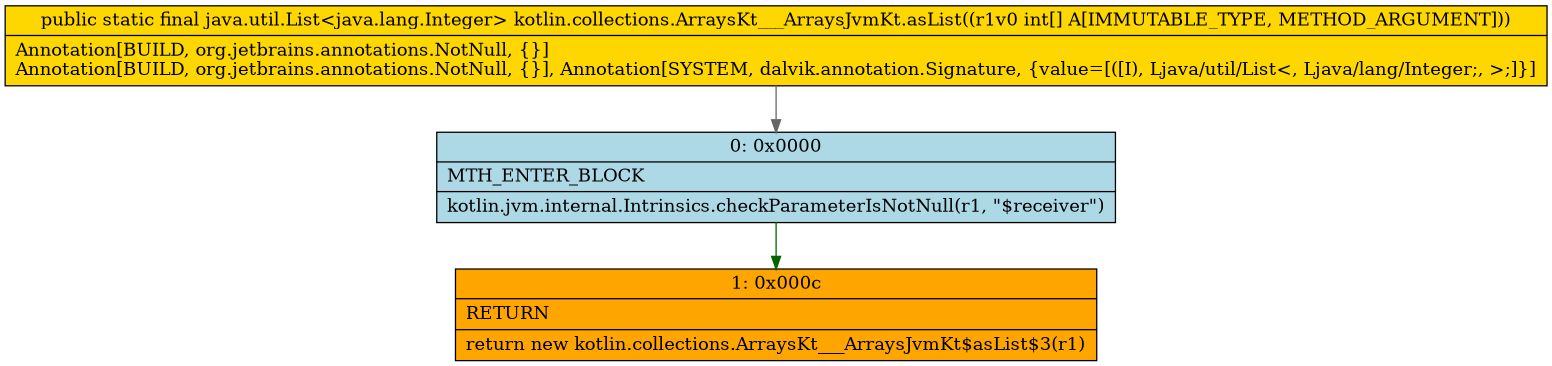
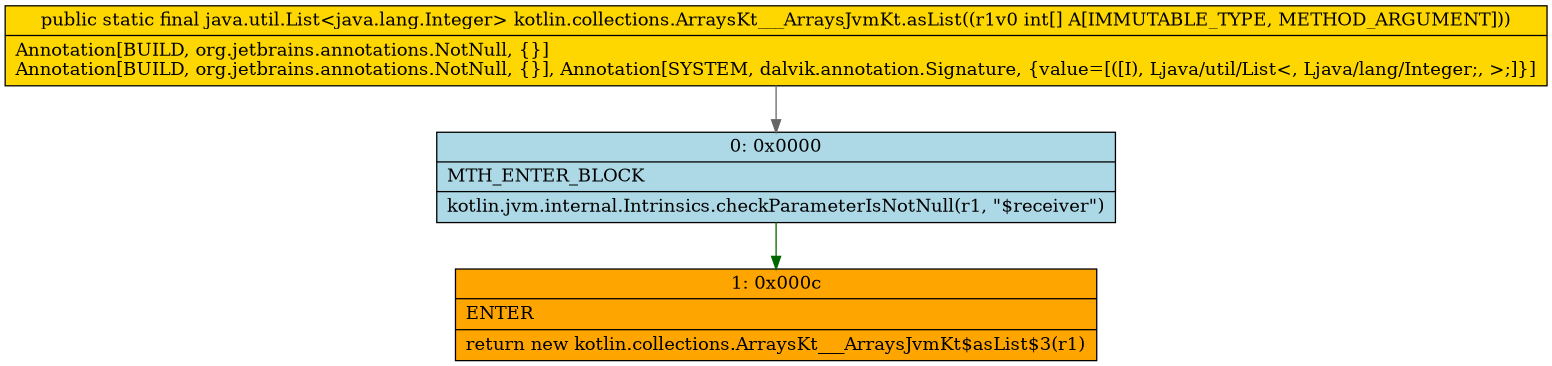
node "1: 0x000c": text "RETURN" -> "ENTER"
